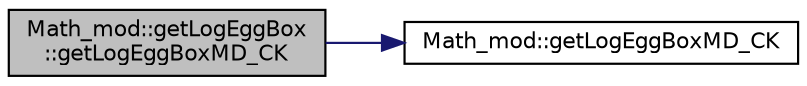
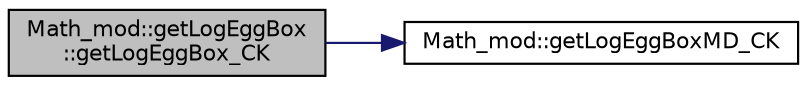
node "Math_mod::getLogEggBox ::getLogEggBoxMD_CK": label "Math_mod::getLogEggBox ::getLogEggBoxMD_CK" -> "Math_mod::getLogEggBox ::getLogEggBox_CK"
